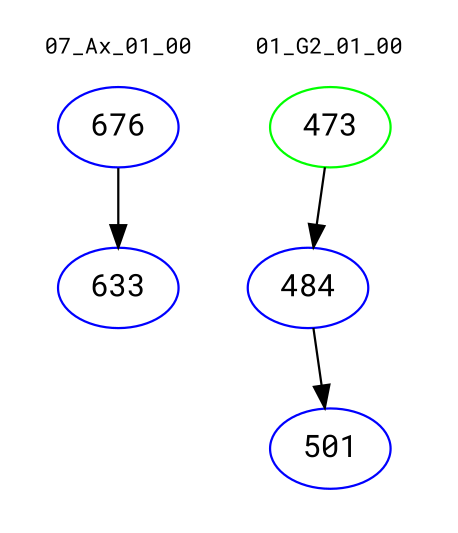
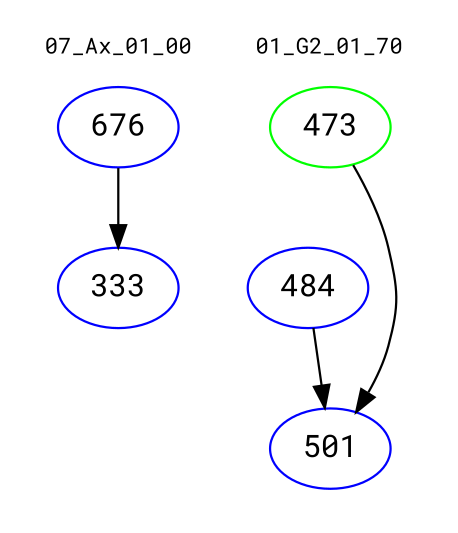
cluster "01_G2_01_00": label "01_G2_01_00" -> "01_G2_01_70"
edge "473" -> "484": now "473" -> "501"
node "633": label "633" -> "333"
